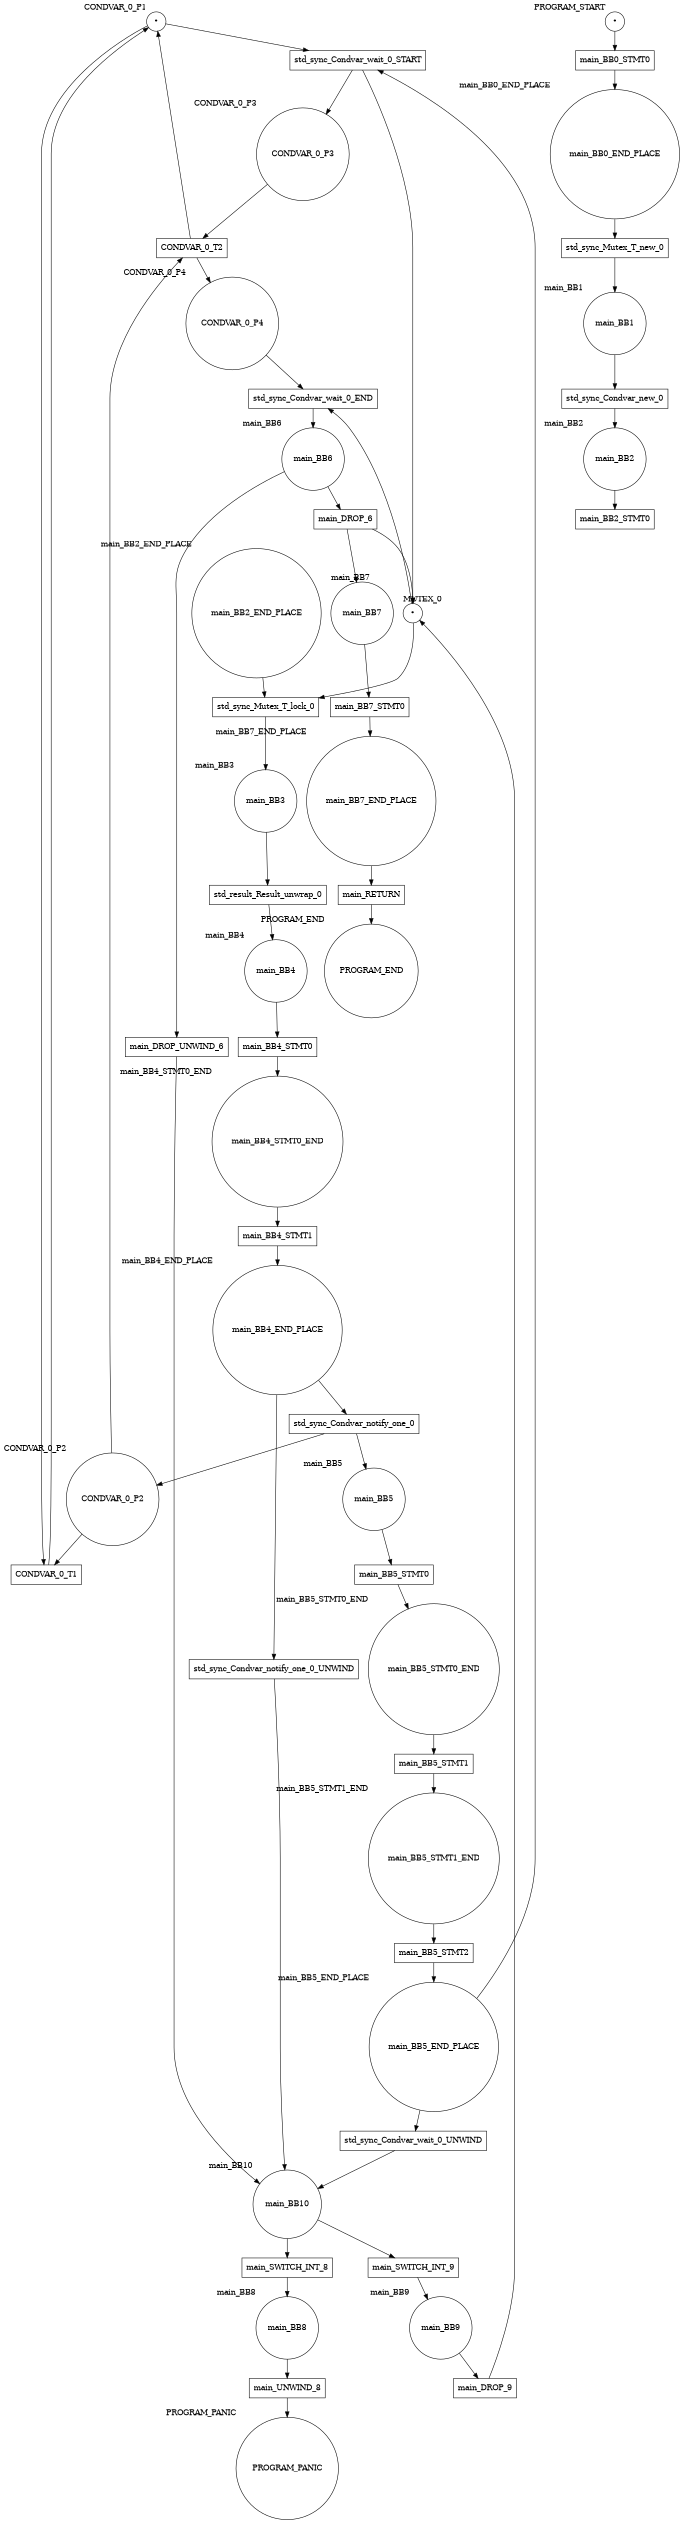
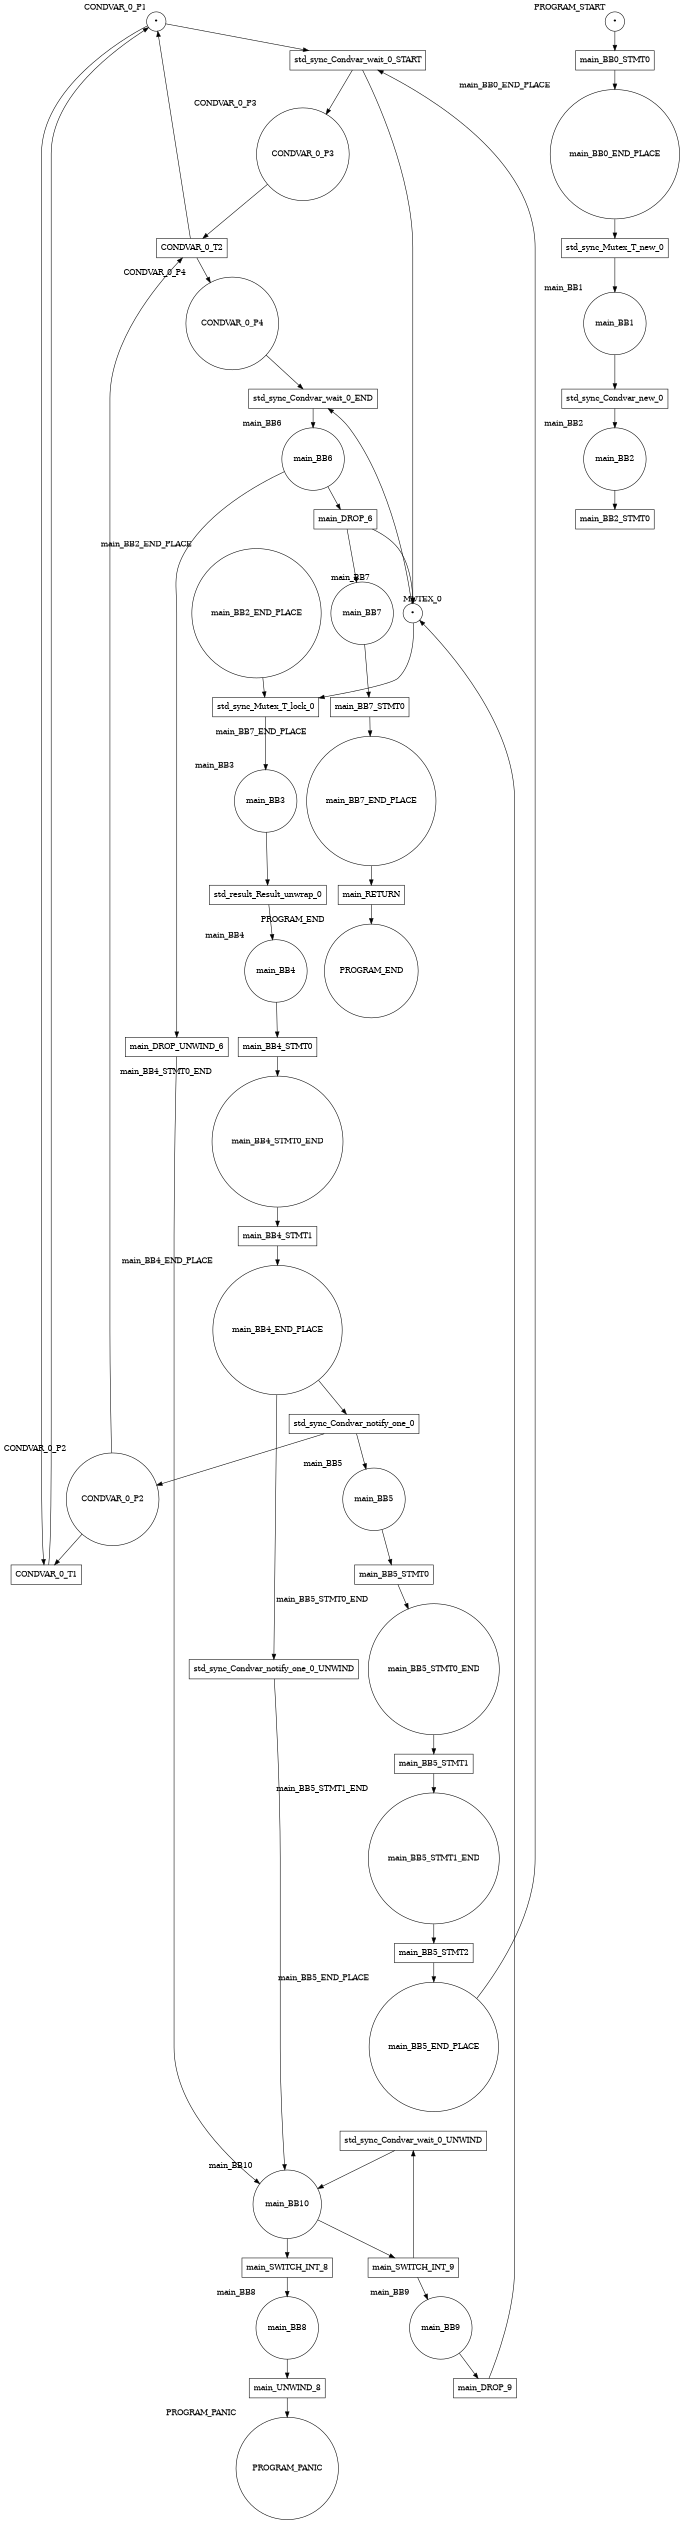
edge "main_BB5_END_PLACE main_BB5_END_PLACE" -> "std_sync_Condvar_wait_0_UNWIND": now "main_SWITCH_INT_9" -> "std_sync_Condvar_wait_0_UNWIND"
